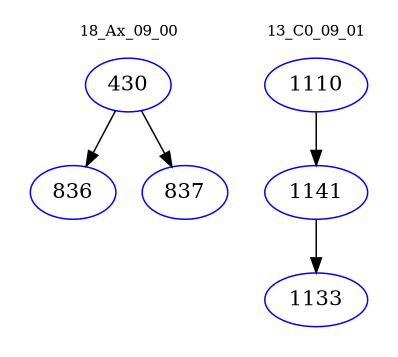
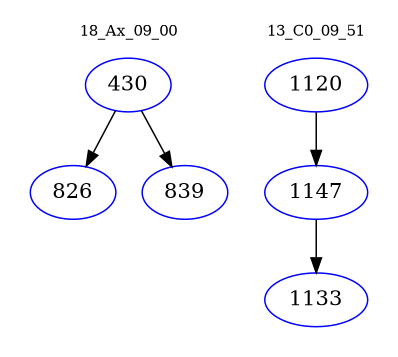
cluster "13_C0_09_01": label "13_C0_09_01" -> "13_C0_09_51"
node "1110": label "1110" -> "1120"
node "836": label "836" -> "826"
node "837": label "837" -> "839"
node "1141": label "1141" -> "1147"
